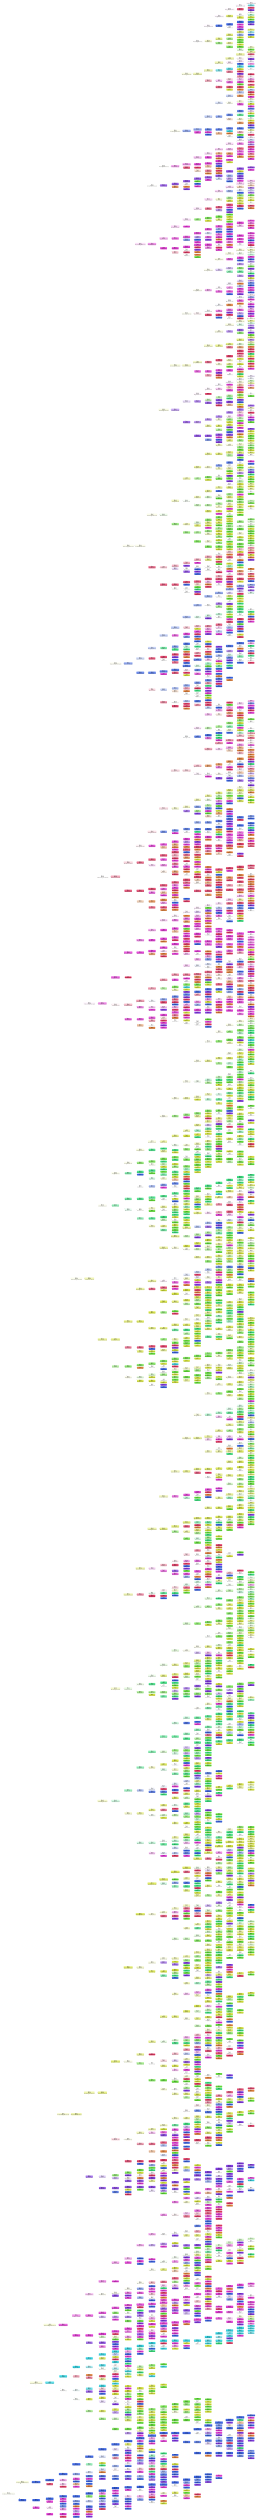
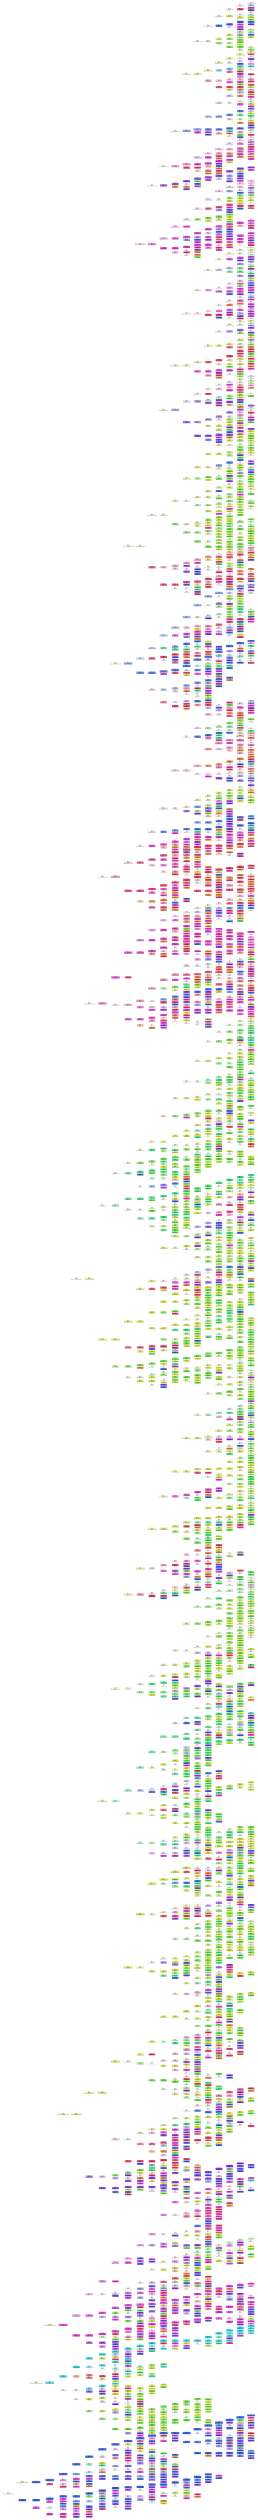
node "gini = 0.408 samples = 7 value = [0, 2, 0, 5, 0, 0, 0, 0, 0]": fillcolor #88efb3 -> #e78d4c
node "gini = 0.375 samples = 4 value = [0, 1, 0, 0, 0, 0, 3, 0, 0]": removed
